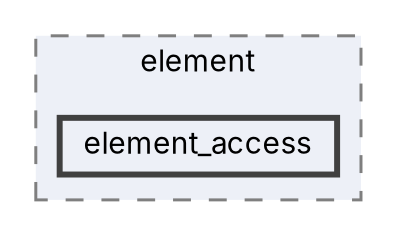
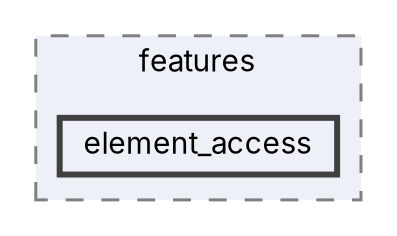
cluster "element": label "element" -> "features"
